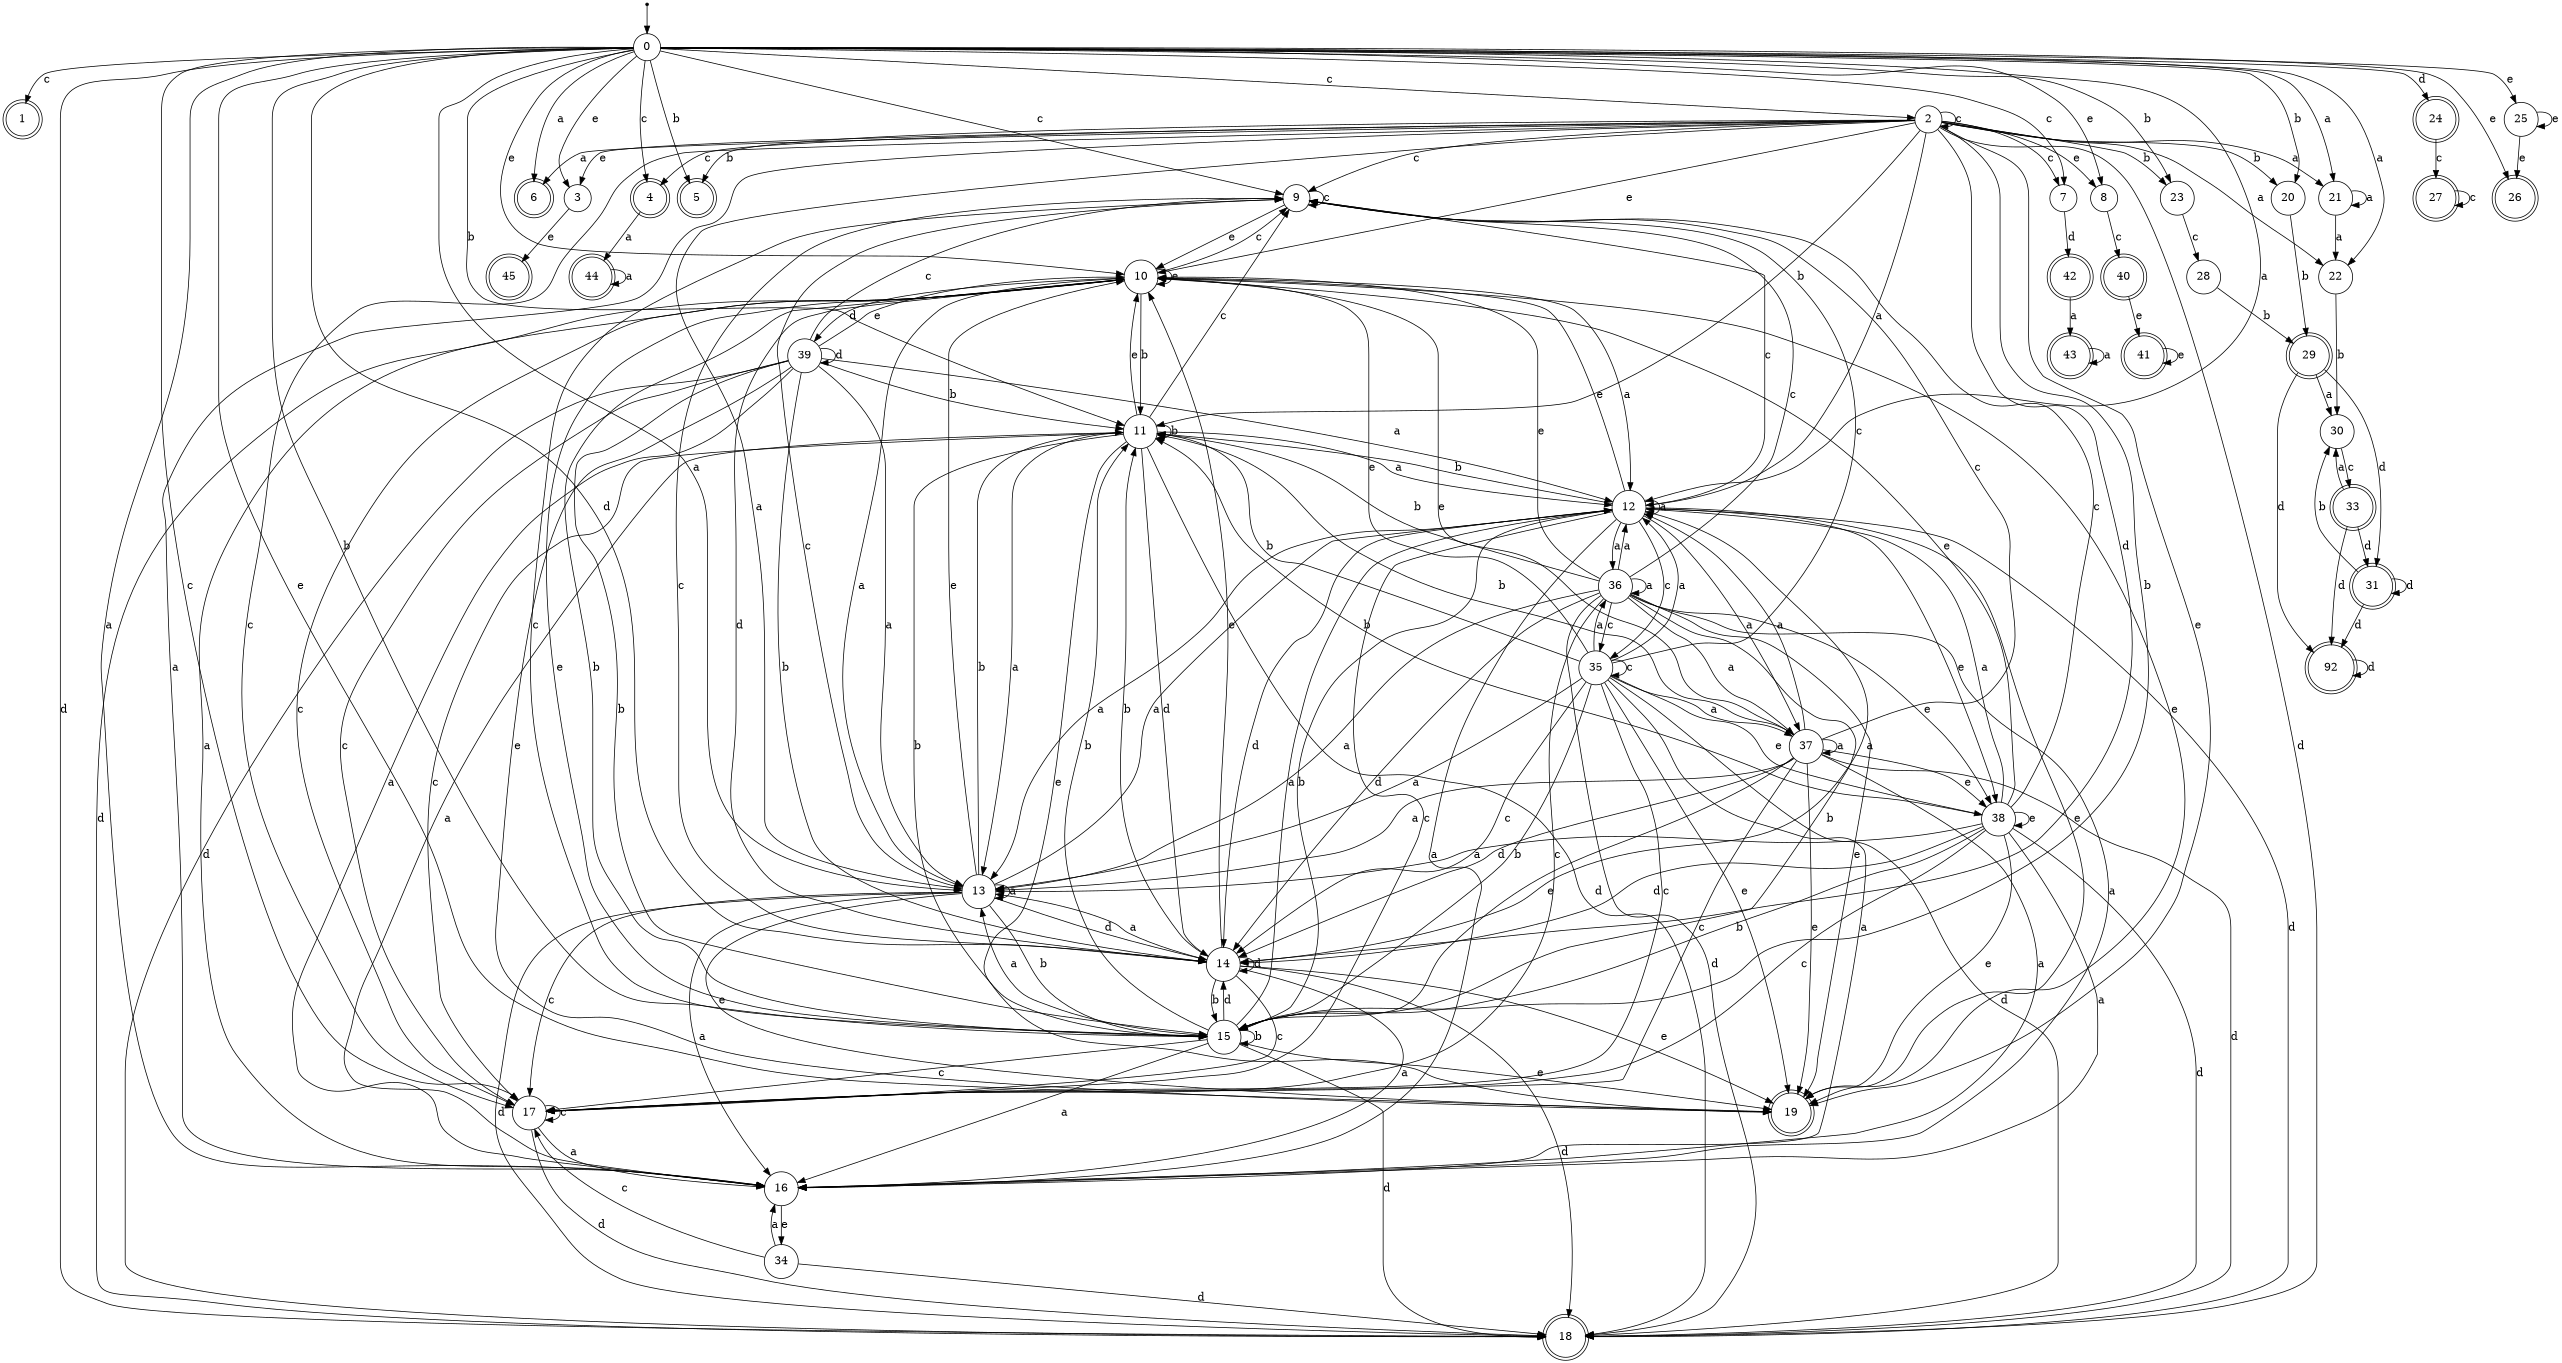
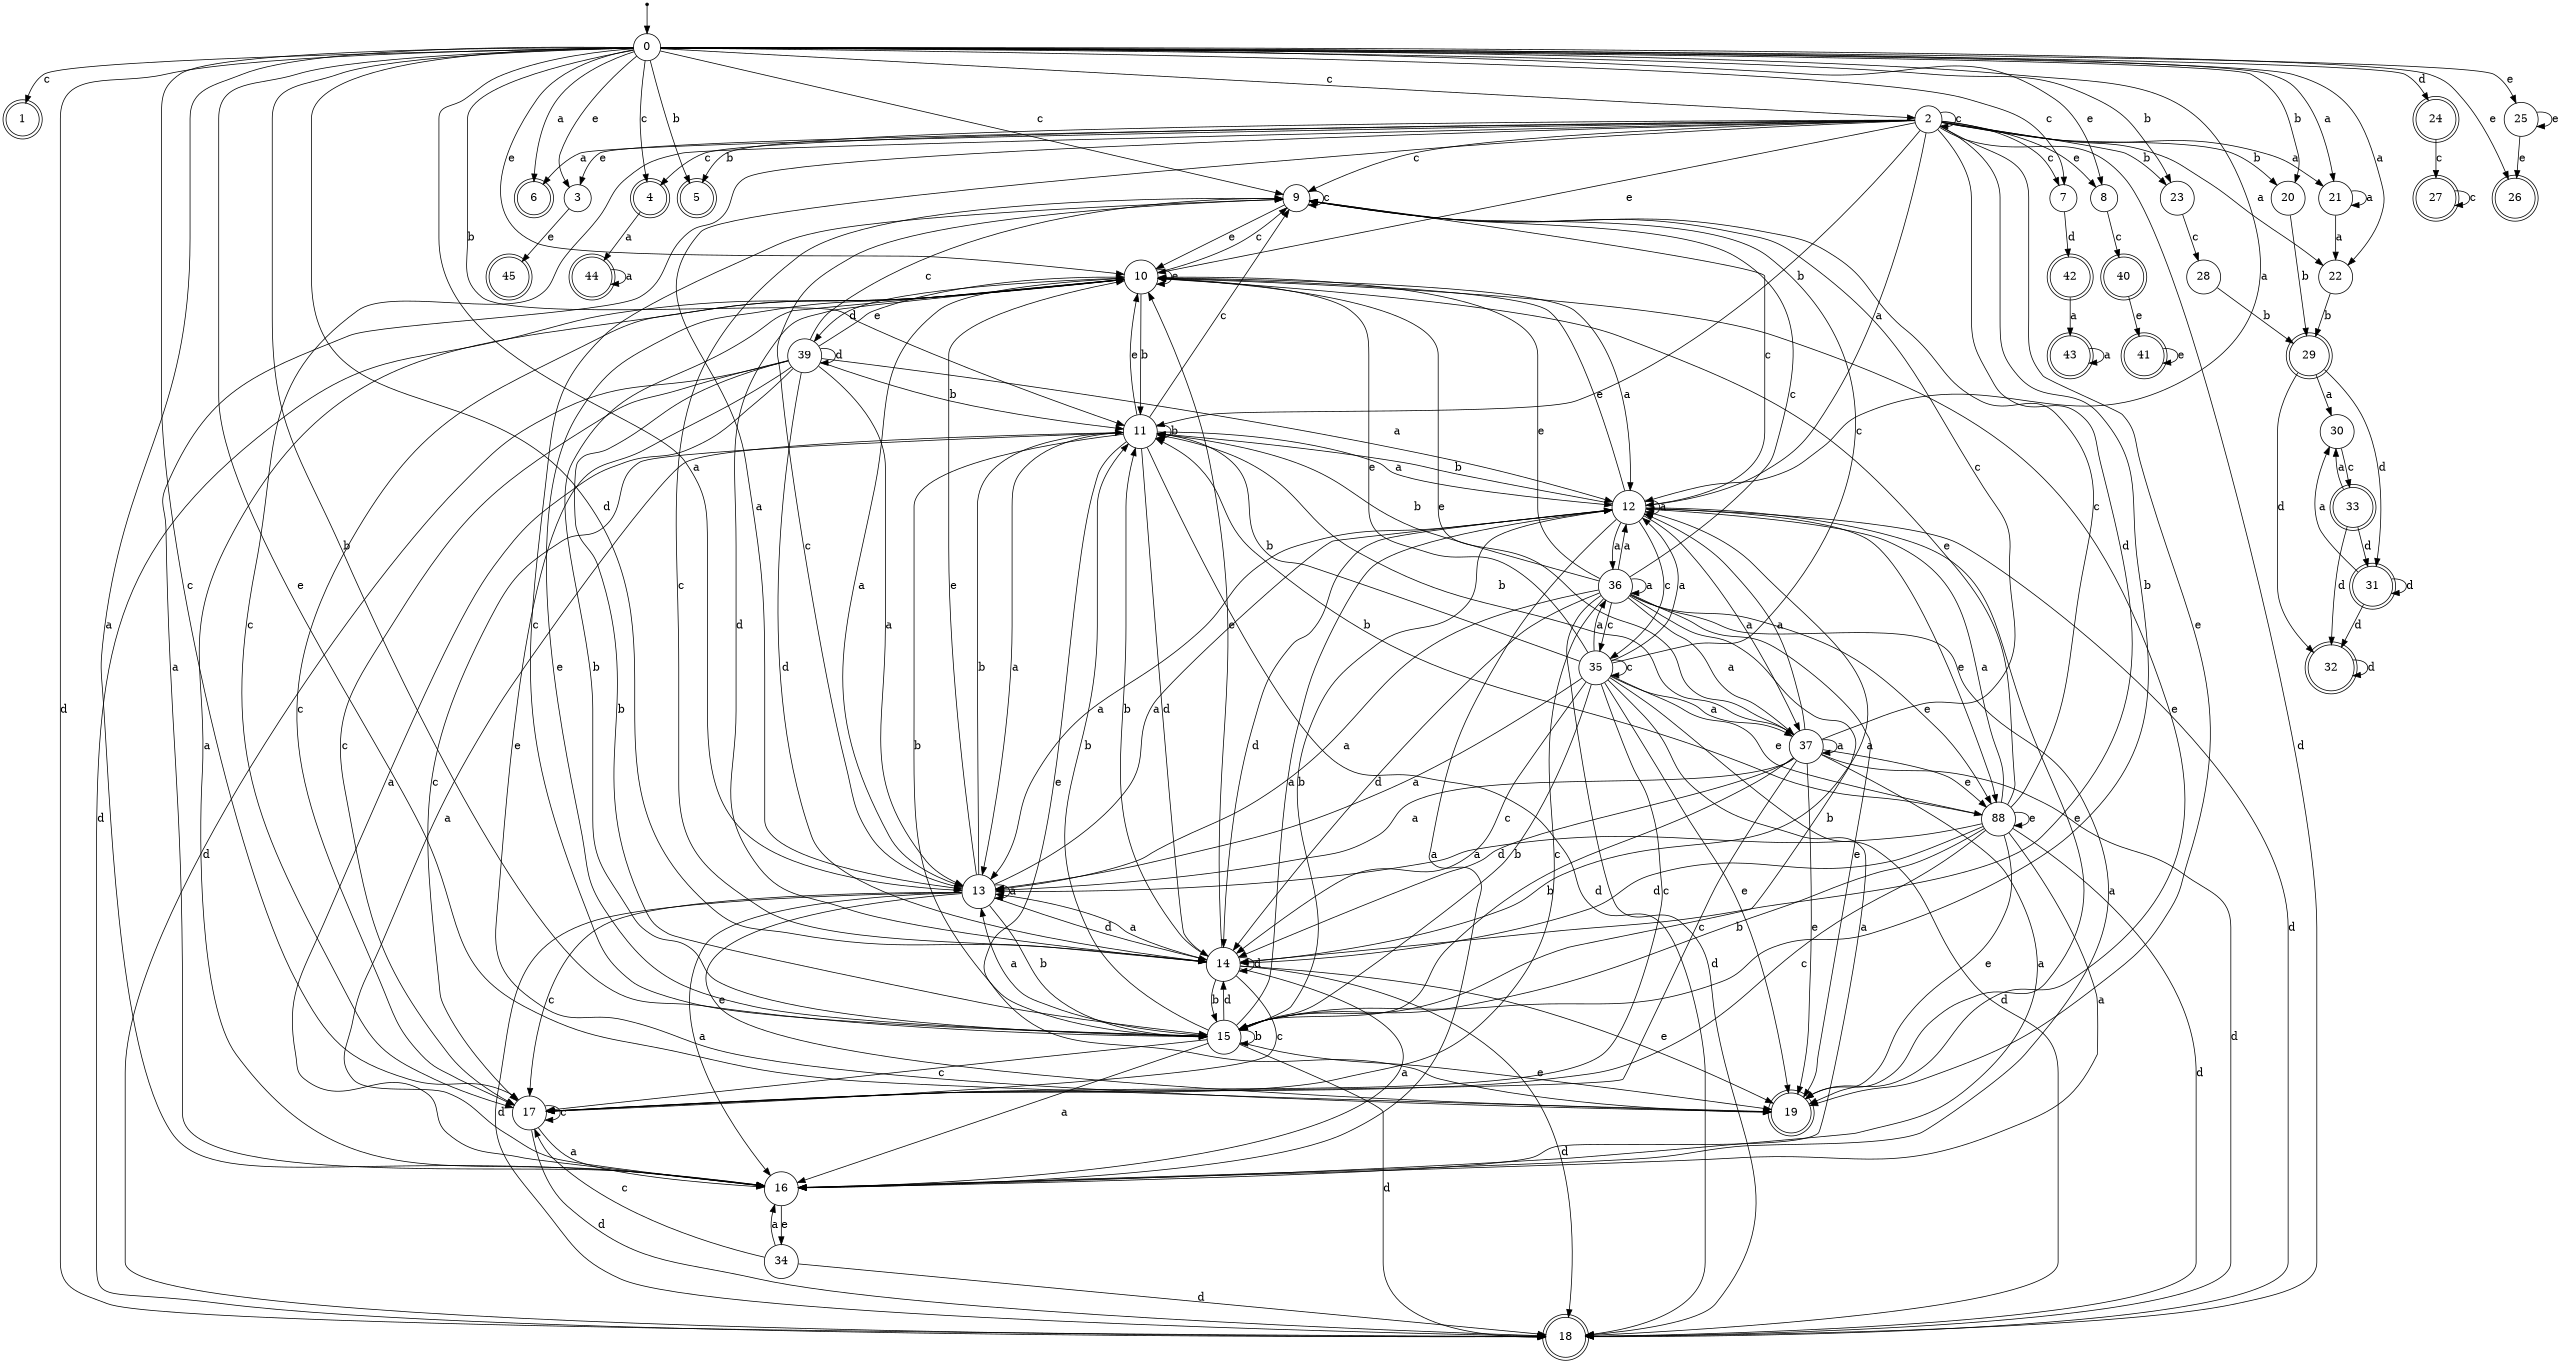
edge "22" -> "30": now "22" -> "29"
edge "31" -> "30": label "b" -> "a"
edge "39" -> "14": label "b" -> "d"
node "92": label "92" -> "32"
node "38": label "38" -> "88"
edge "37" -> "15": label "e" -> "b"
edge "12" -> "17": removed, label "c"
